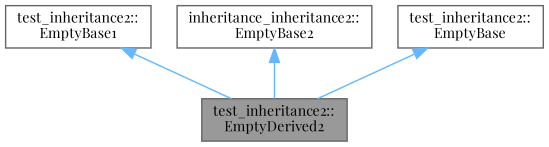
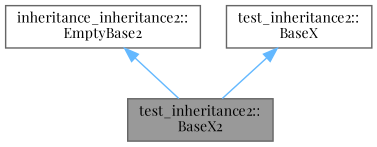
node "test_inheritance2:: EmptyBase1": removed
node "test_inheritance2:: EmptyBase": label "test_inheritance2:: EmptyBase" -> "test_inheritance2:: BaseX"
node "test_inheritance2:: EmptyDerived2": label "test_inheritance2:: EmptyDerived2" -> "test_inheritance2:: BaseX2"
